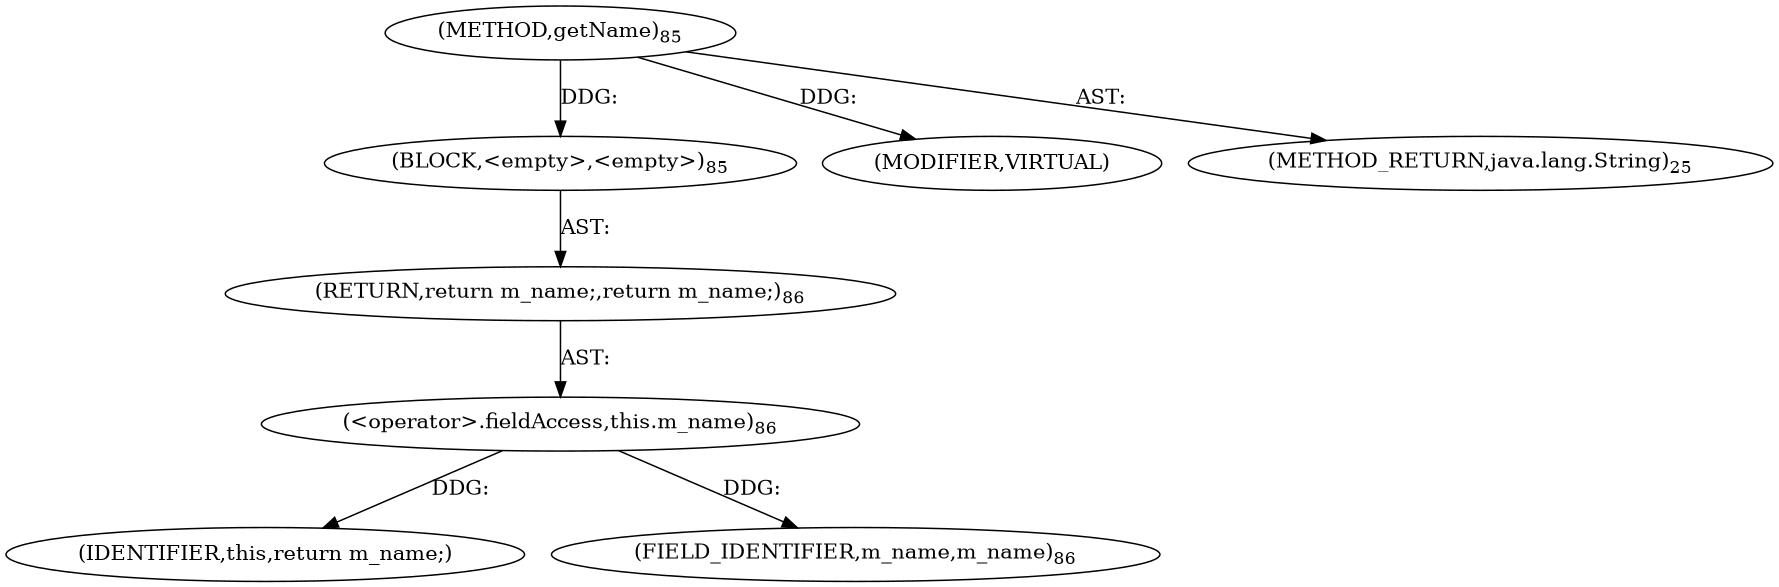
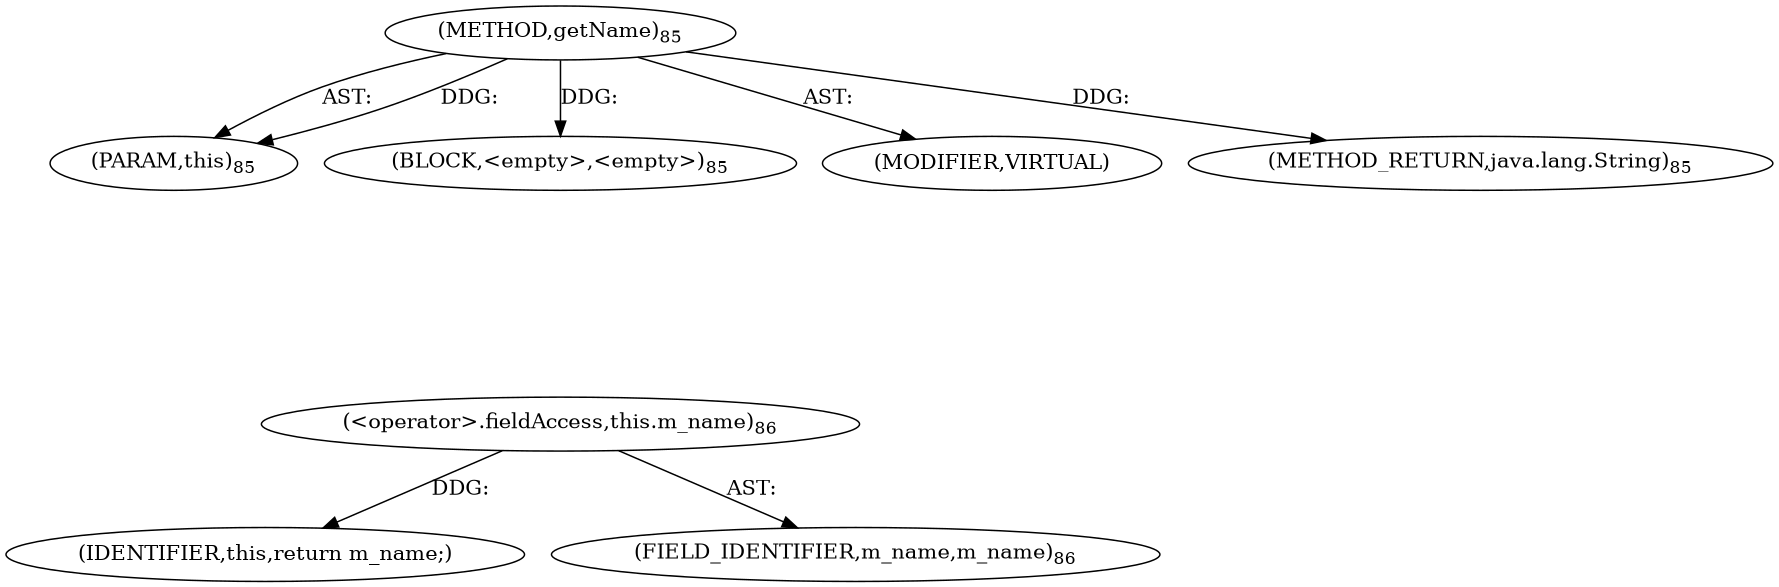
edge "(METHOD,getName)" -> "(MODIFIER,VIRTUAL)": label "DDG: " -> "AST: "
edge "(METHOD,getName)" -> "(METHOD_RETURN,java.lang.String)": label "AST: " -> "DDG: "
node "(METHOD_RETURN,java.lang.String)": text "25" -> "85"
node "(PARAM,this)": added
node "(RETURN,return m_name;,return m_name;)": removed
edge "(<operator>.fieldAccess,this.m_name)" -> "(FIELD_IDENTIFIER,m_name,m_name)": label "DDG: " -> "AST: "
